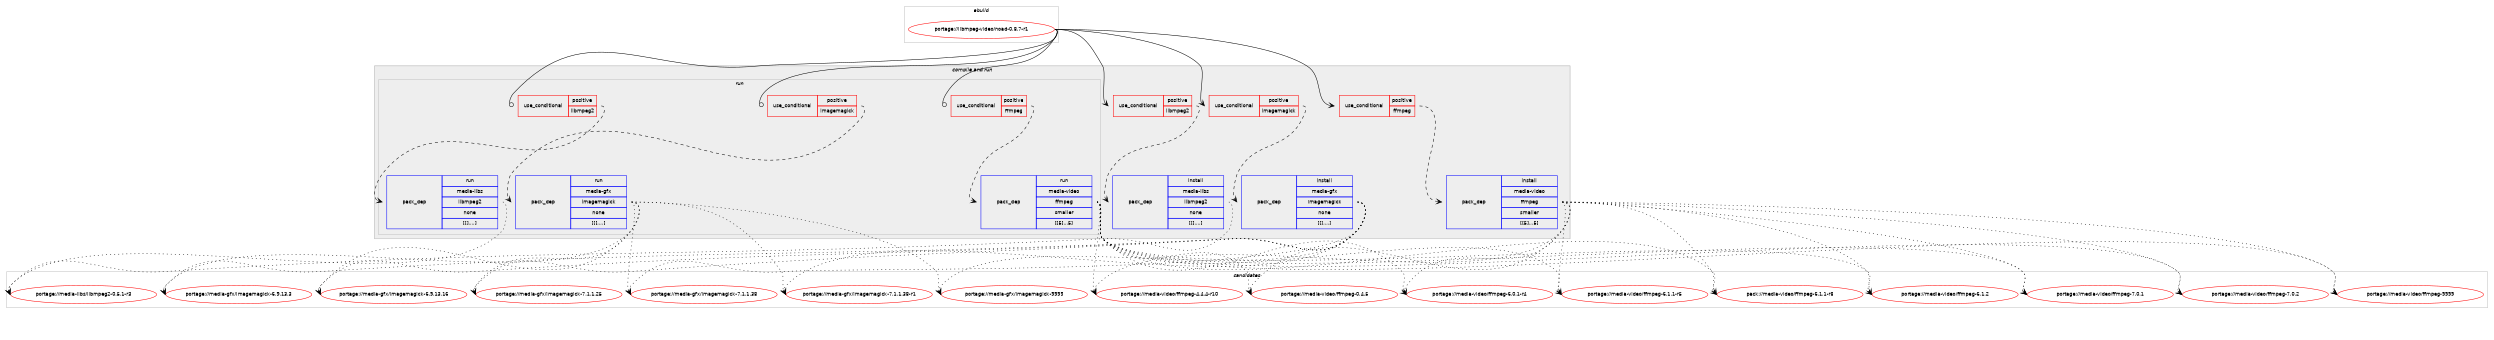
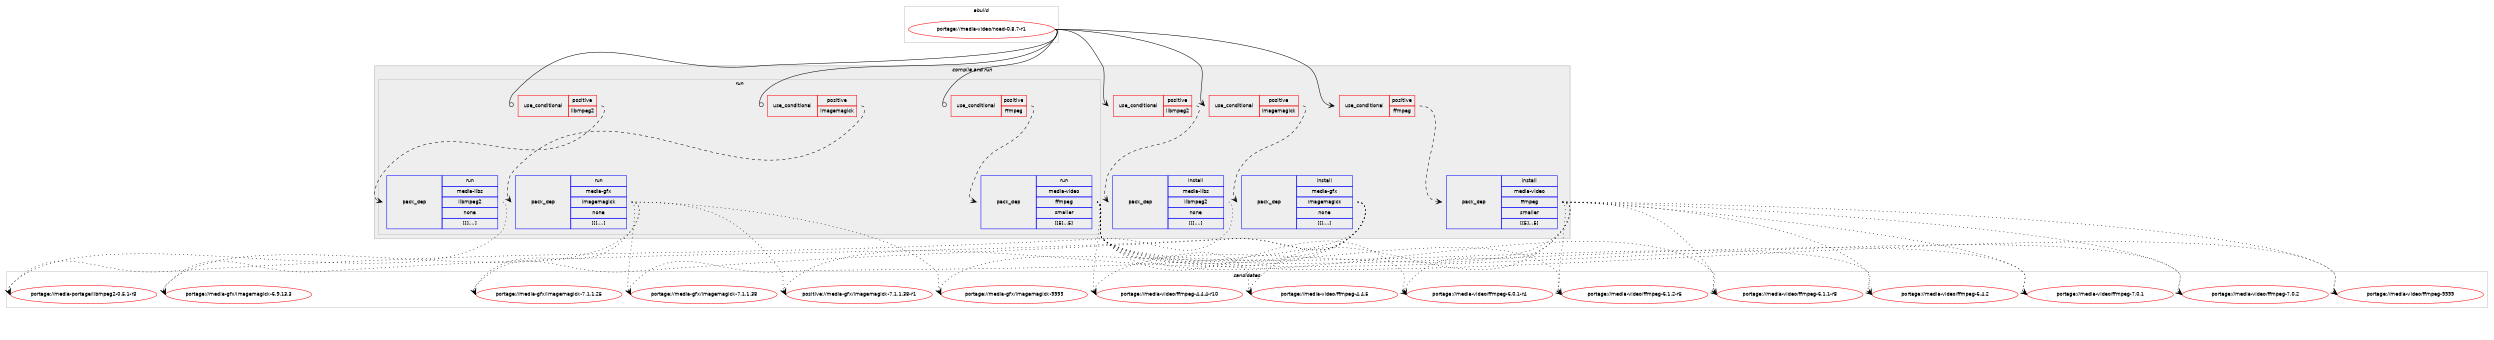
node "portage://libmpeg-video/noad-0.8.7-r1": label "portage://libmpeg-video/noad-0.8.7-r1" -> "portage://media-video/noad-0.8.7-r1"
node "portage://media-libs/libmpeg2-0.5.1-r3": label "portage://media-libs/libmpeg2-0.5.1-r3" -> "portage://media-portage/libmpeg2-0.5.1-r3"
node "portage://media-gfx/imagemagick-6.9.13.16": removed
node "portage://media-gfx/imagemagick-7.1.1.38-r1": label "portage://media-gfx/imagemagick-7.1.1.38-r1" -> "positive://media-gfx/imagemagick-7.1.1.38-r1"
node "portage://media-video/ffmpeg-0.4.5": label "portage://media-video/ffmpeg-0.4.5" -> "portage://media-video/ffmpeg-4.4.5"
node "portage://media-video/ffmpeg-6.1.1-r5": label "portage://media-video/ffmpeg-6.1.1-r5" -> "portage://media-video/ffmpeg-6.1.2-r5"
node "pack://media-video/ffmpeg-6.1.1-r8": label "pack://media-video/ffmpeg-6.1.1-r8" -> "portage://media-video/ffmpeg-6.1.1-r8"
node "portage://media-video/ffmpeg-6.1.2": label "portage://media-video/ffmpeg-6.1.2" -> "portage://media-video/ffmpeg-6.4.2"
